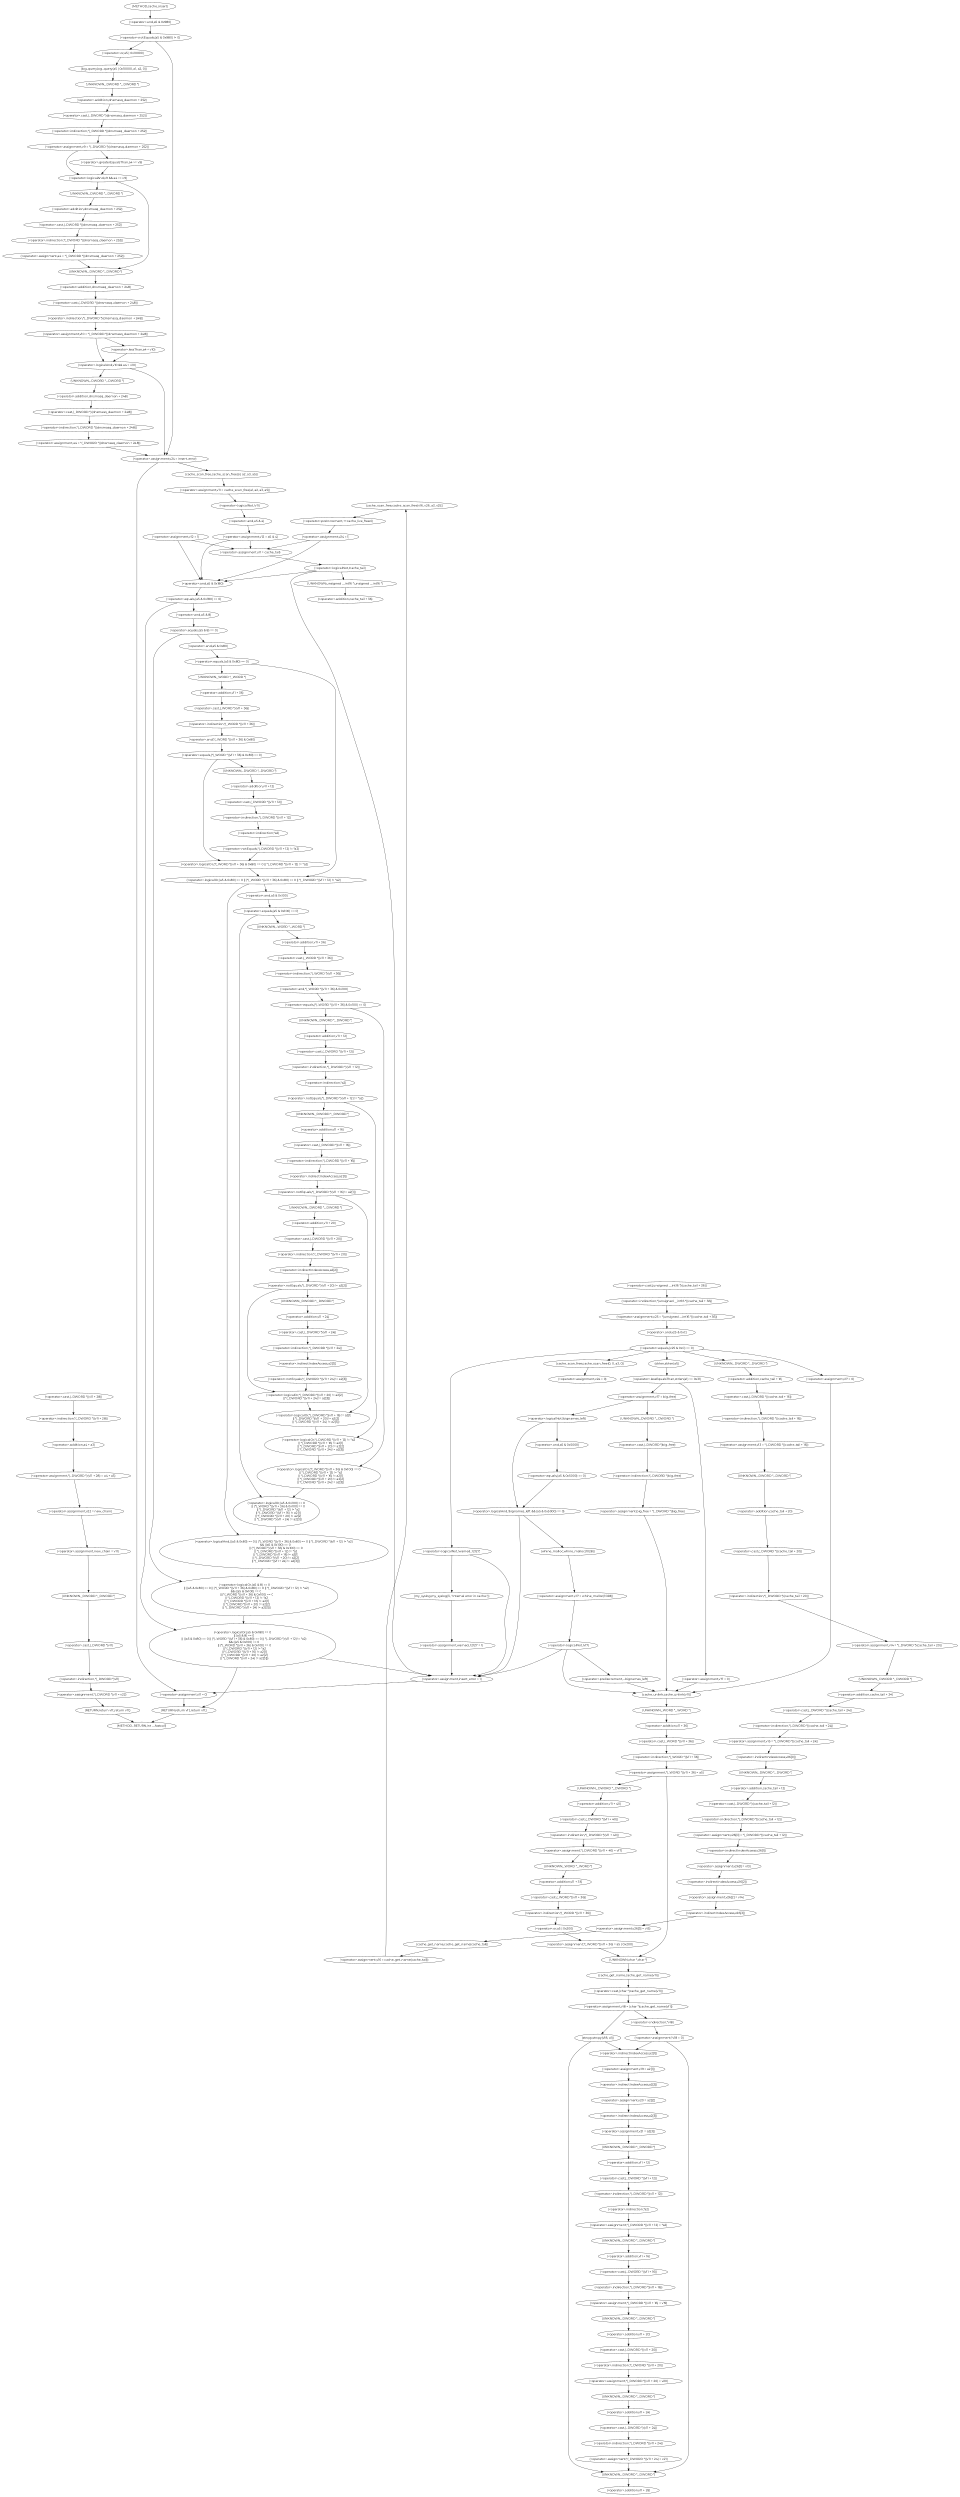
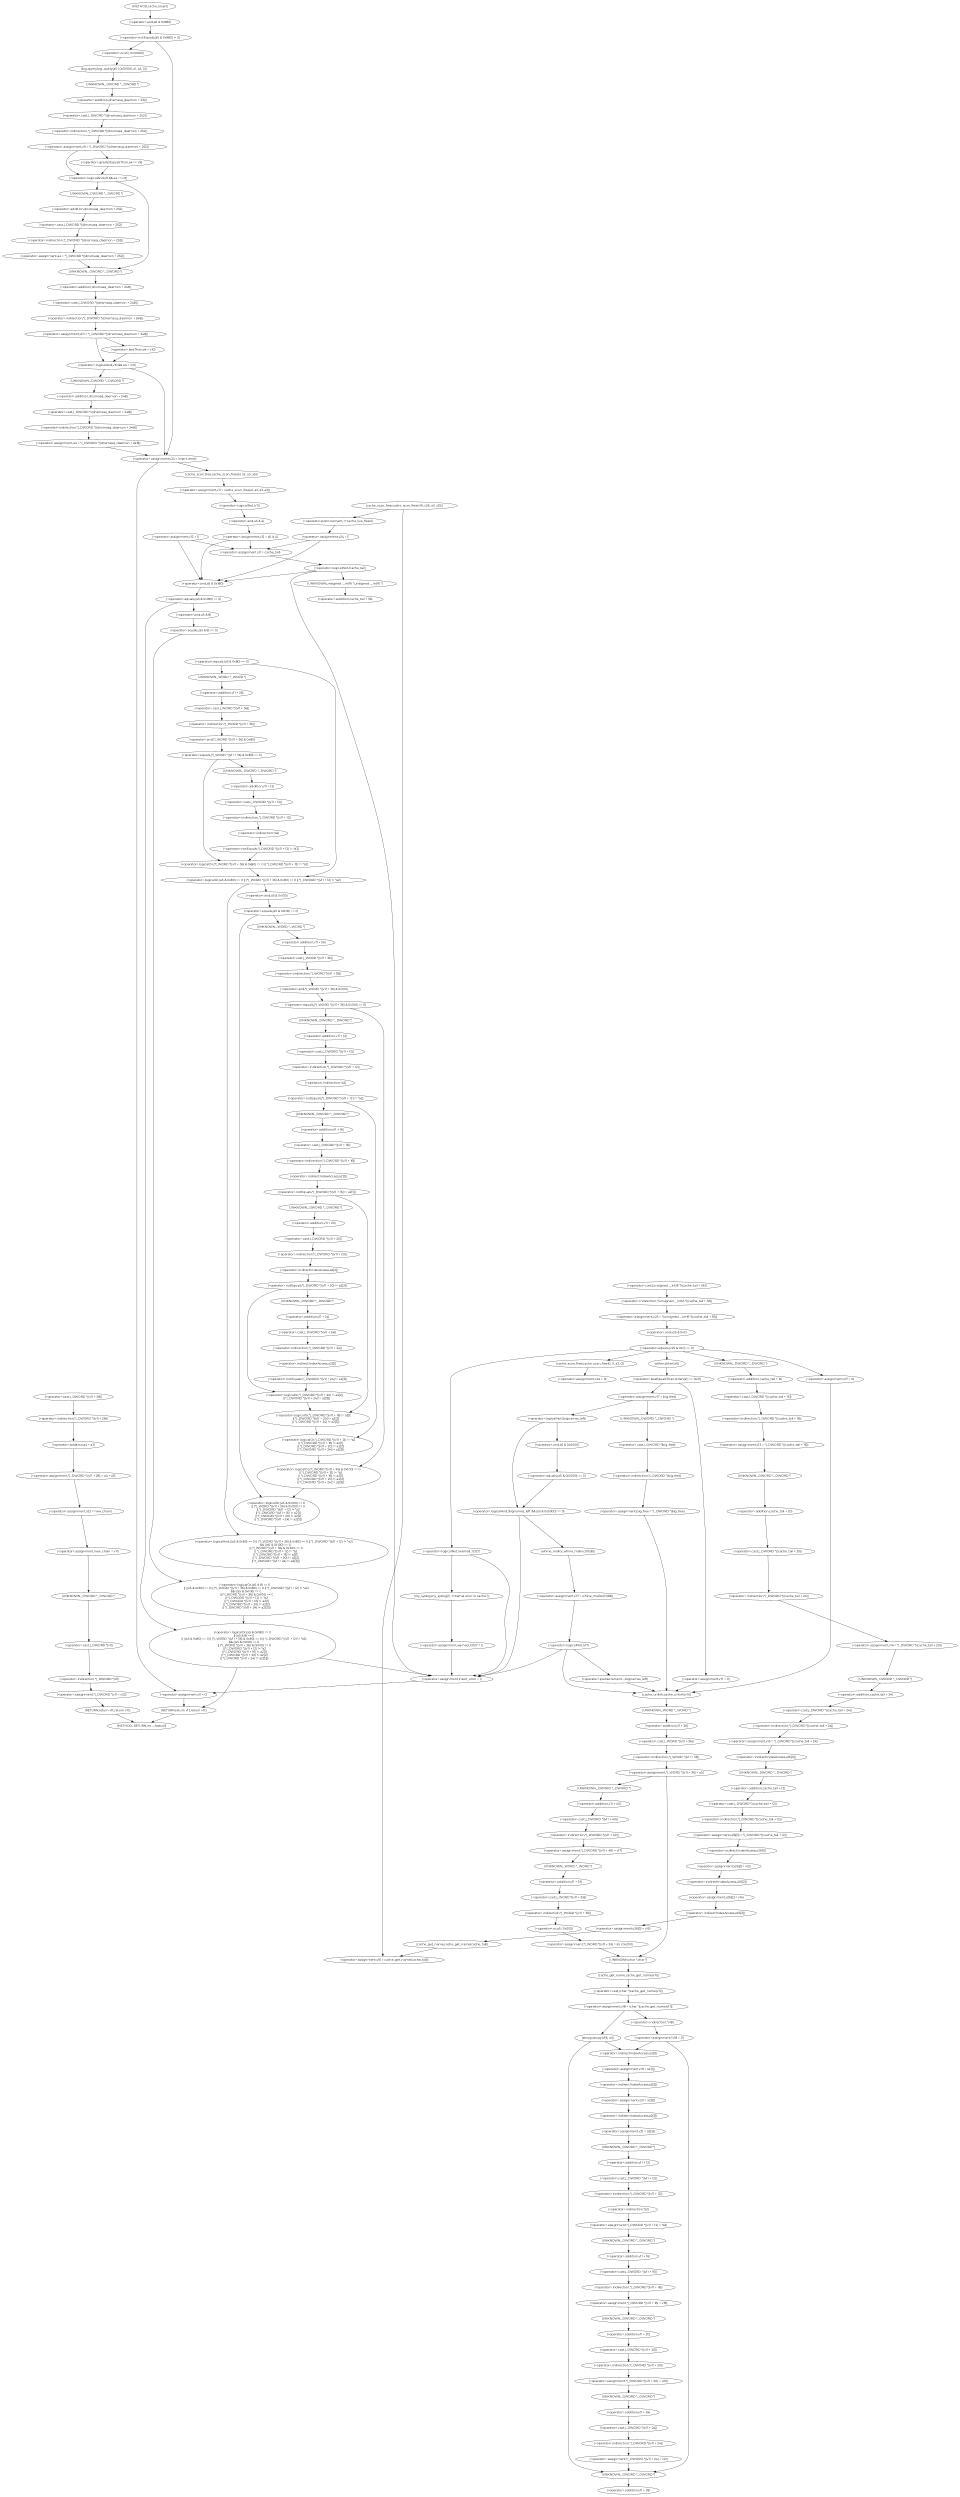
node "(<operator>.and,a5 & 0x80)": removed
edge "(<operator>.assignment,v16 = cache_get_name(cache_tail))" -> "(cache_scan_free,cache_scan_free(v16, v26, a3, v25))": reversed
